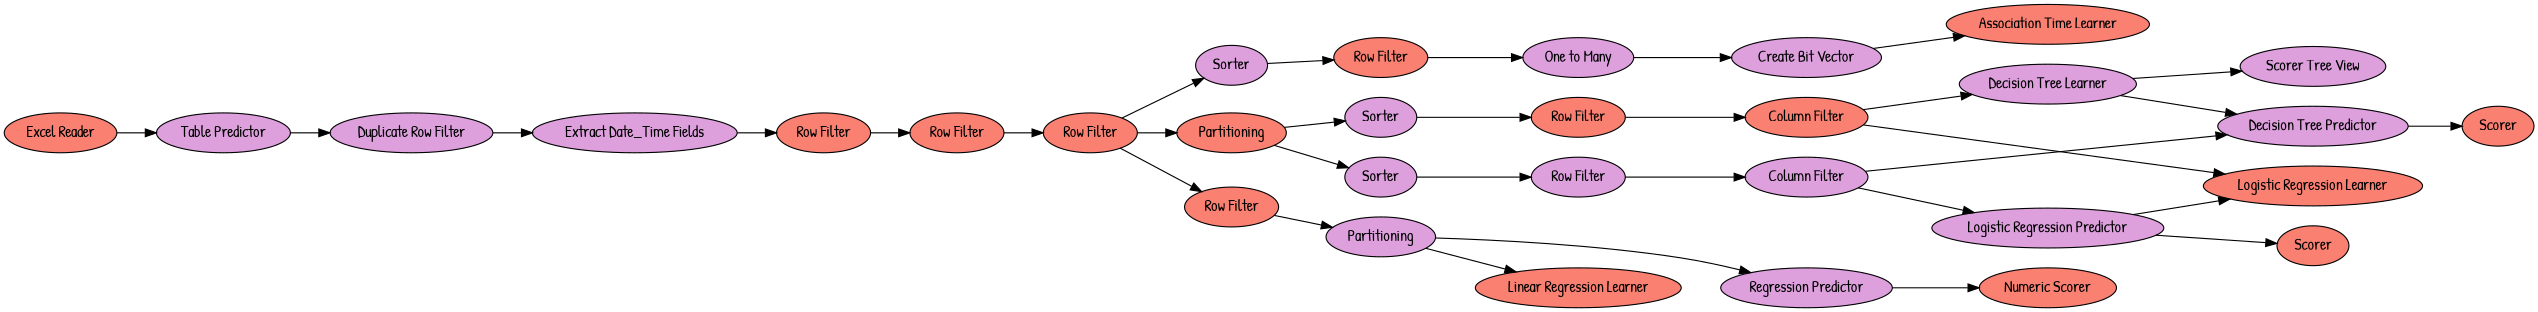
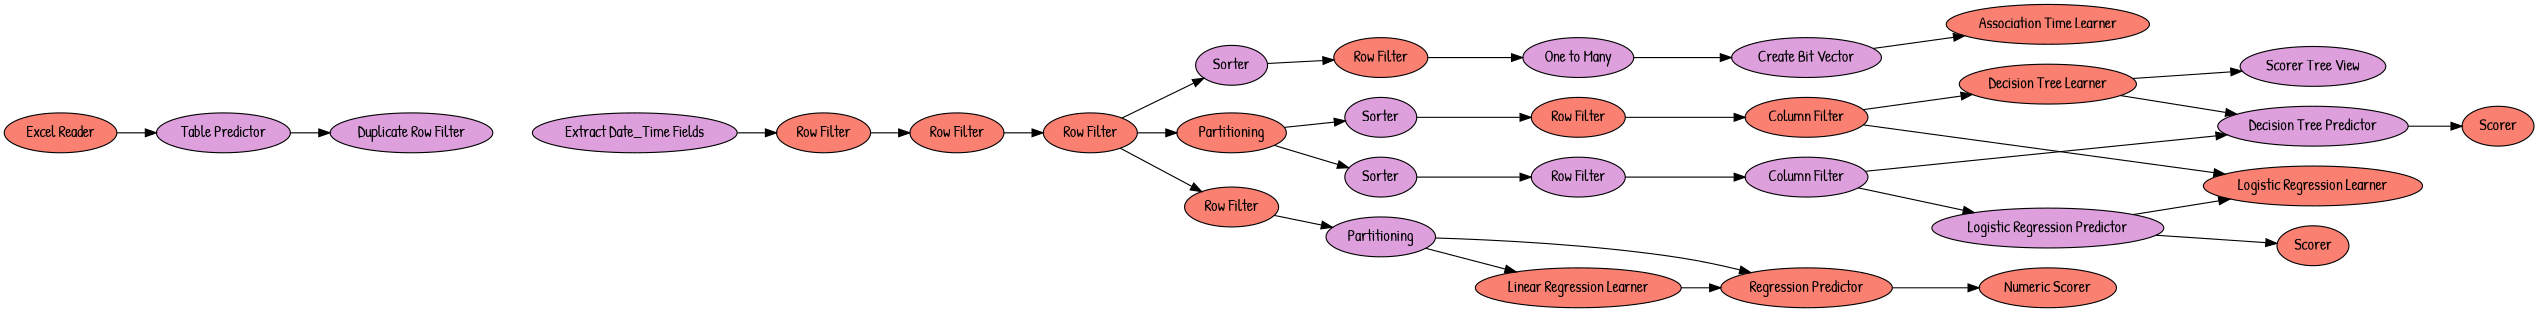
node "Decision Tree Learner": fillcolor plum -> salmon
edge "Duplicate Row Filter" -> "Extract Date_Time Fields": removed
edge "Linear Regression Learner" -> "Regression Predictor": added
node "Regression Predictor": fillcolor plum -> salmon
